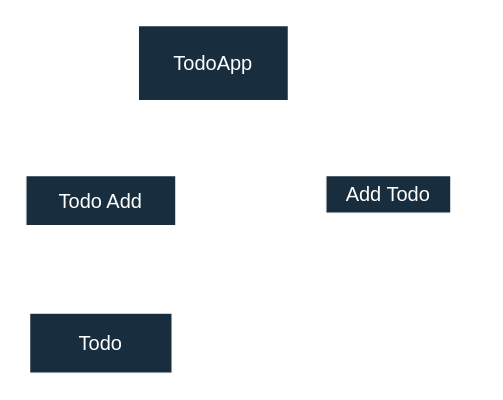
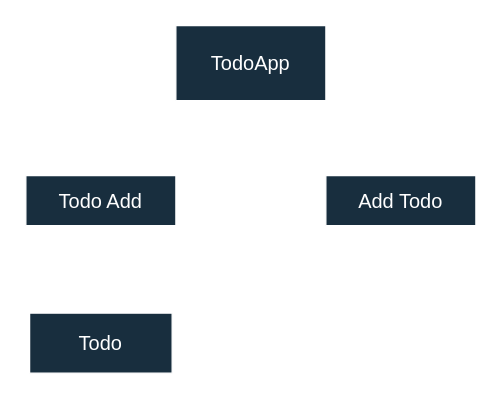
node "TodoApp": moved (213, 63) -> (251, 63)
node "Add Todo": size 125x38 -> 150x50
